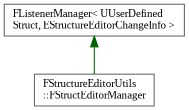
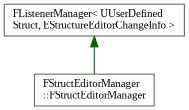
node "FStructureEditorUtils ::FStructEditorManager": label "FStructureEditorUtils ::FStructEditorManager" -> "FStructEditorManager ::FStructEditorManager"
